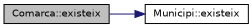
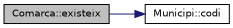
node "Municipi::existeix": label "Municipi::existeix" -> "Municipi::codi"
